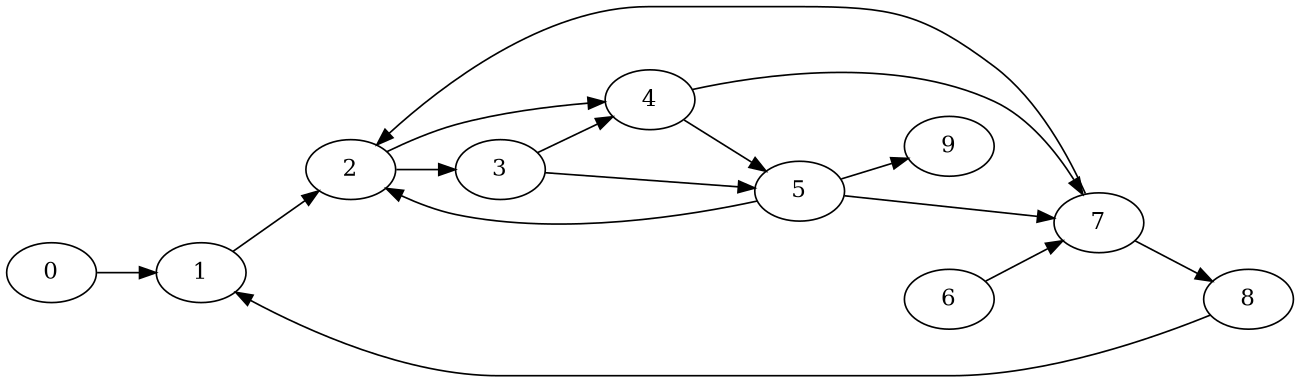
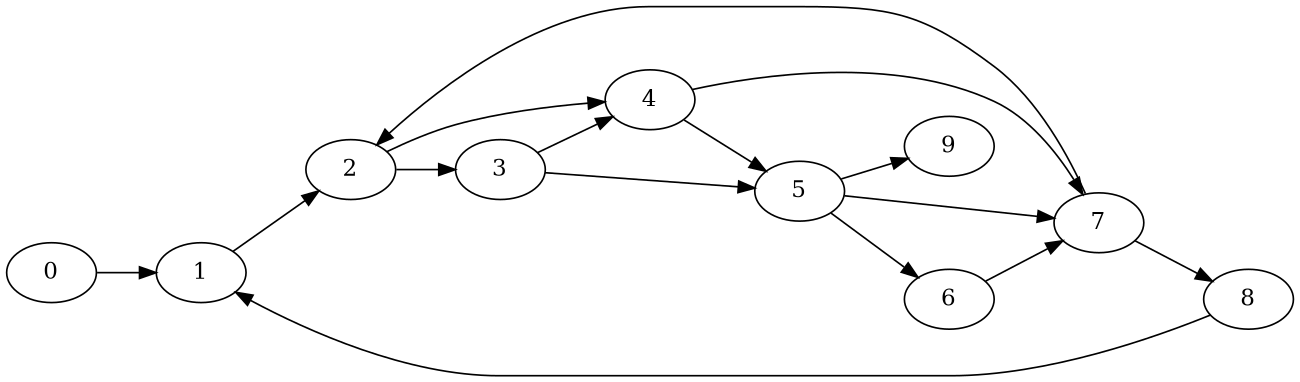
edge "5" -> "2": now "5" -> "6"
